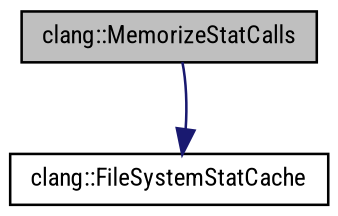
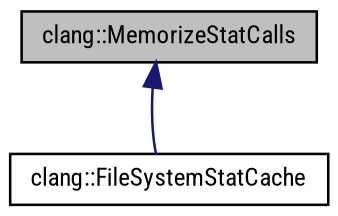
edge "clang::MemorizeStatCalls" -> "clang::FileSystemStatCache": reversed
